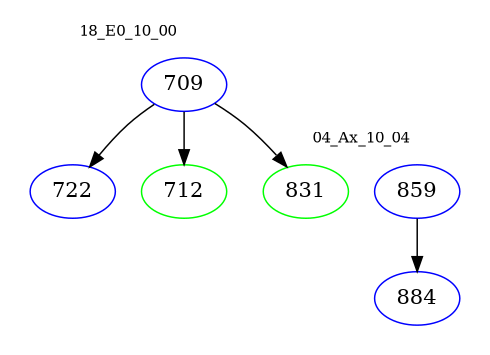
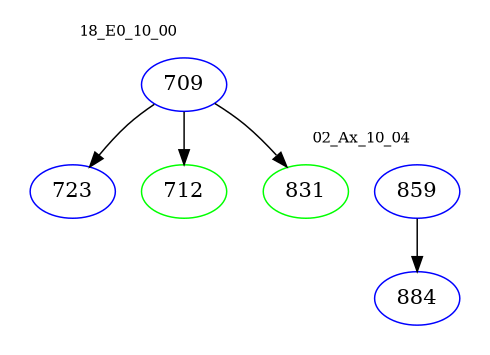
cluster "04_Ax_10_04": label "04_Ax_10_04" -> "02_Ax_10_04"
node "722": label "722" -> "723"
